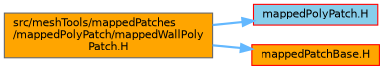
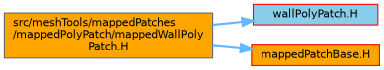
node "mappedPolyPatch.H": label "mappedPolyPatch.H" -> "wallPolyPatch.H"
